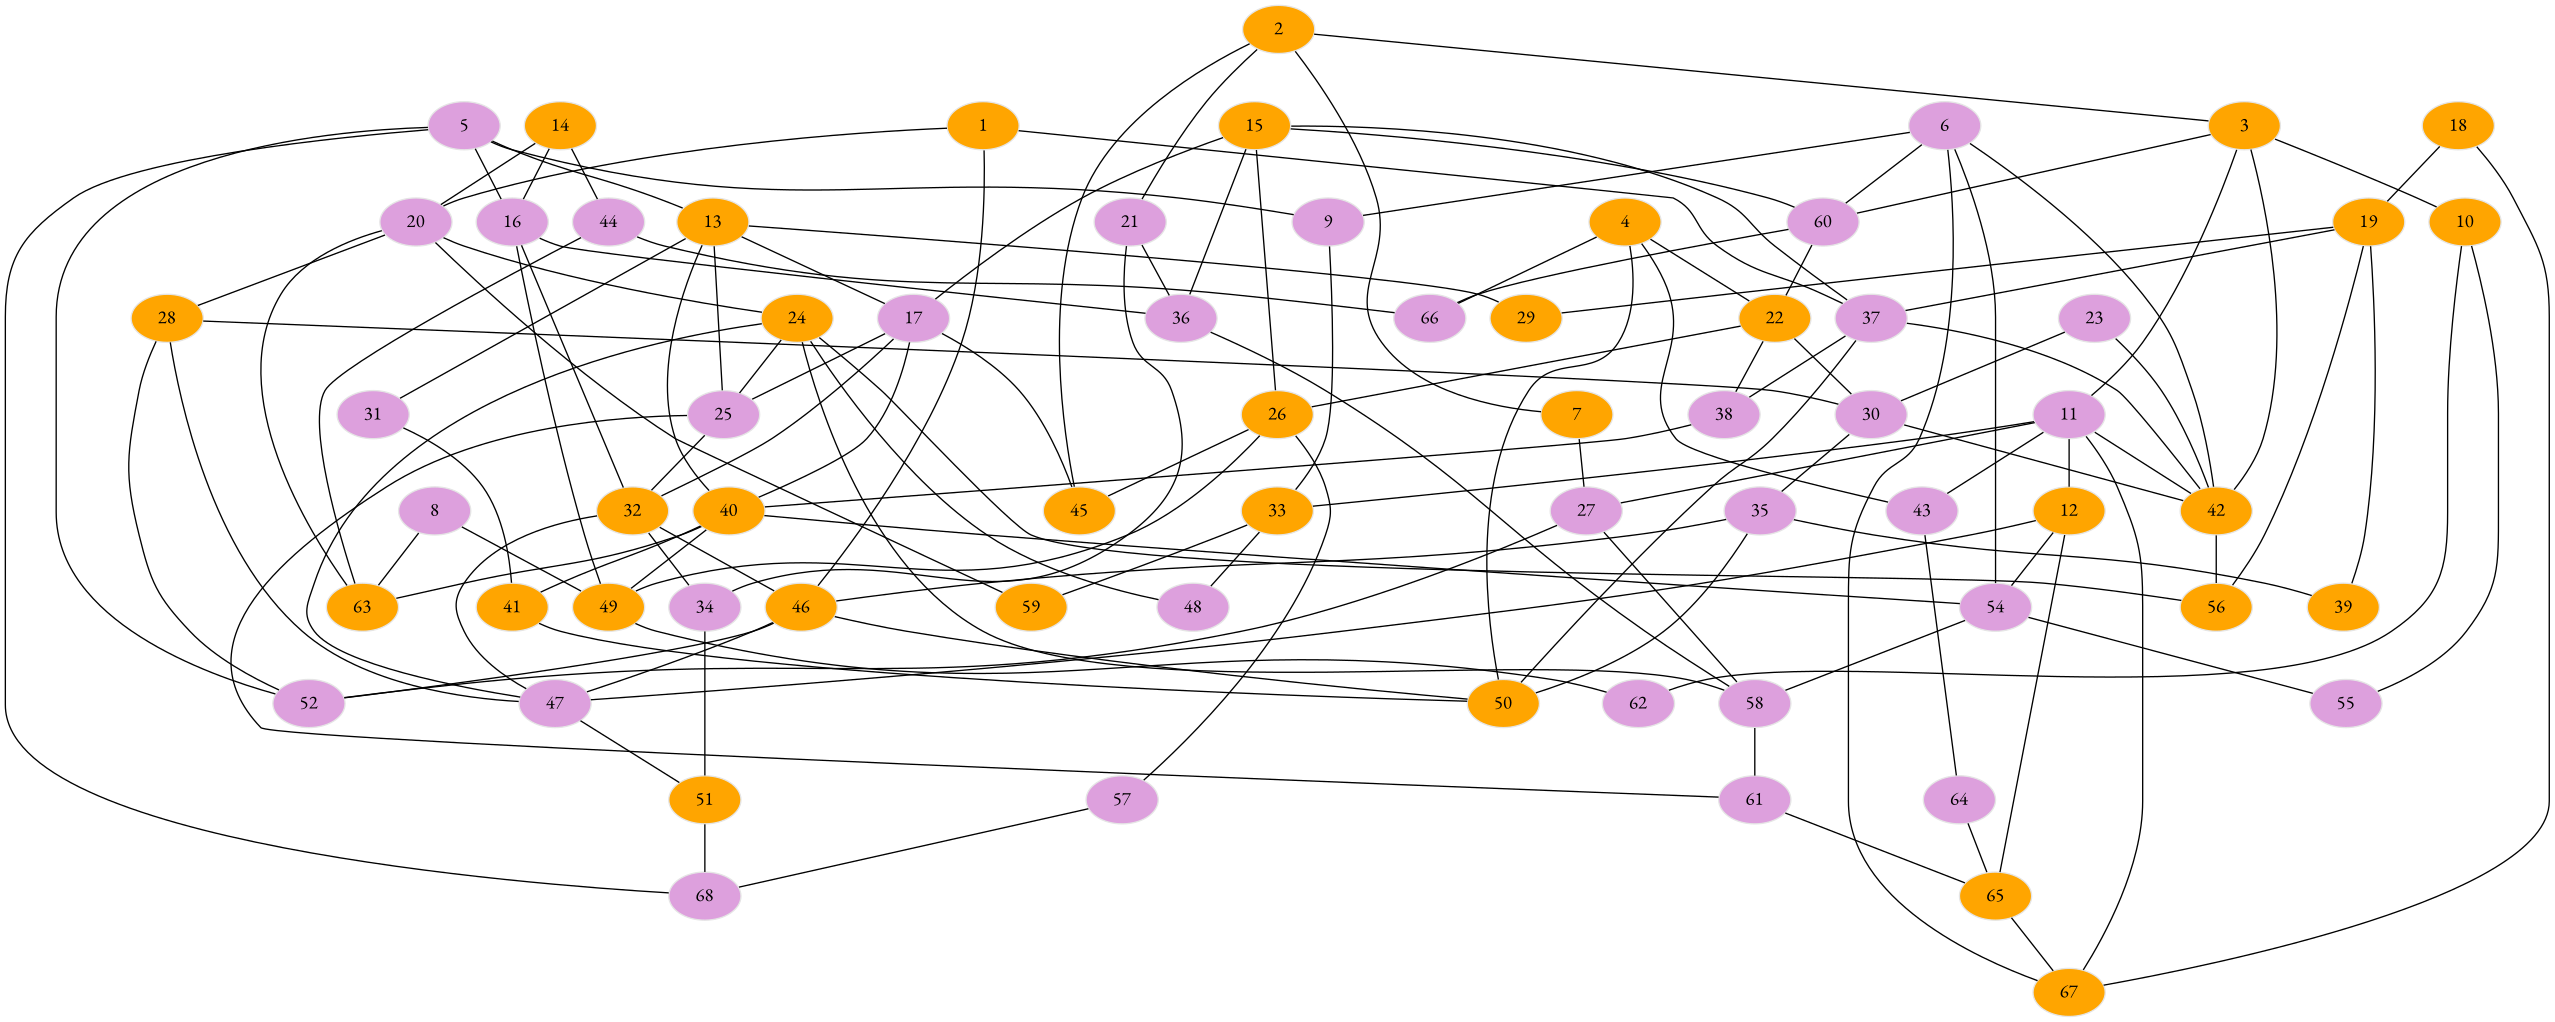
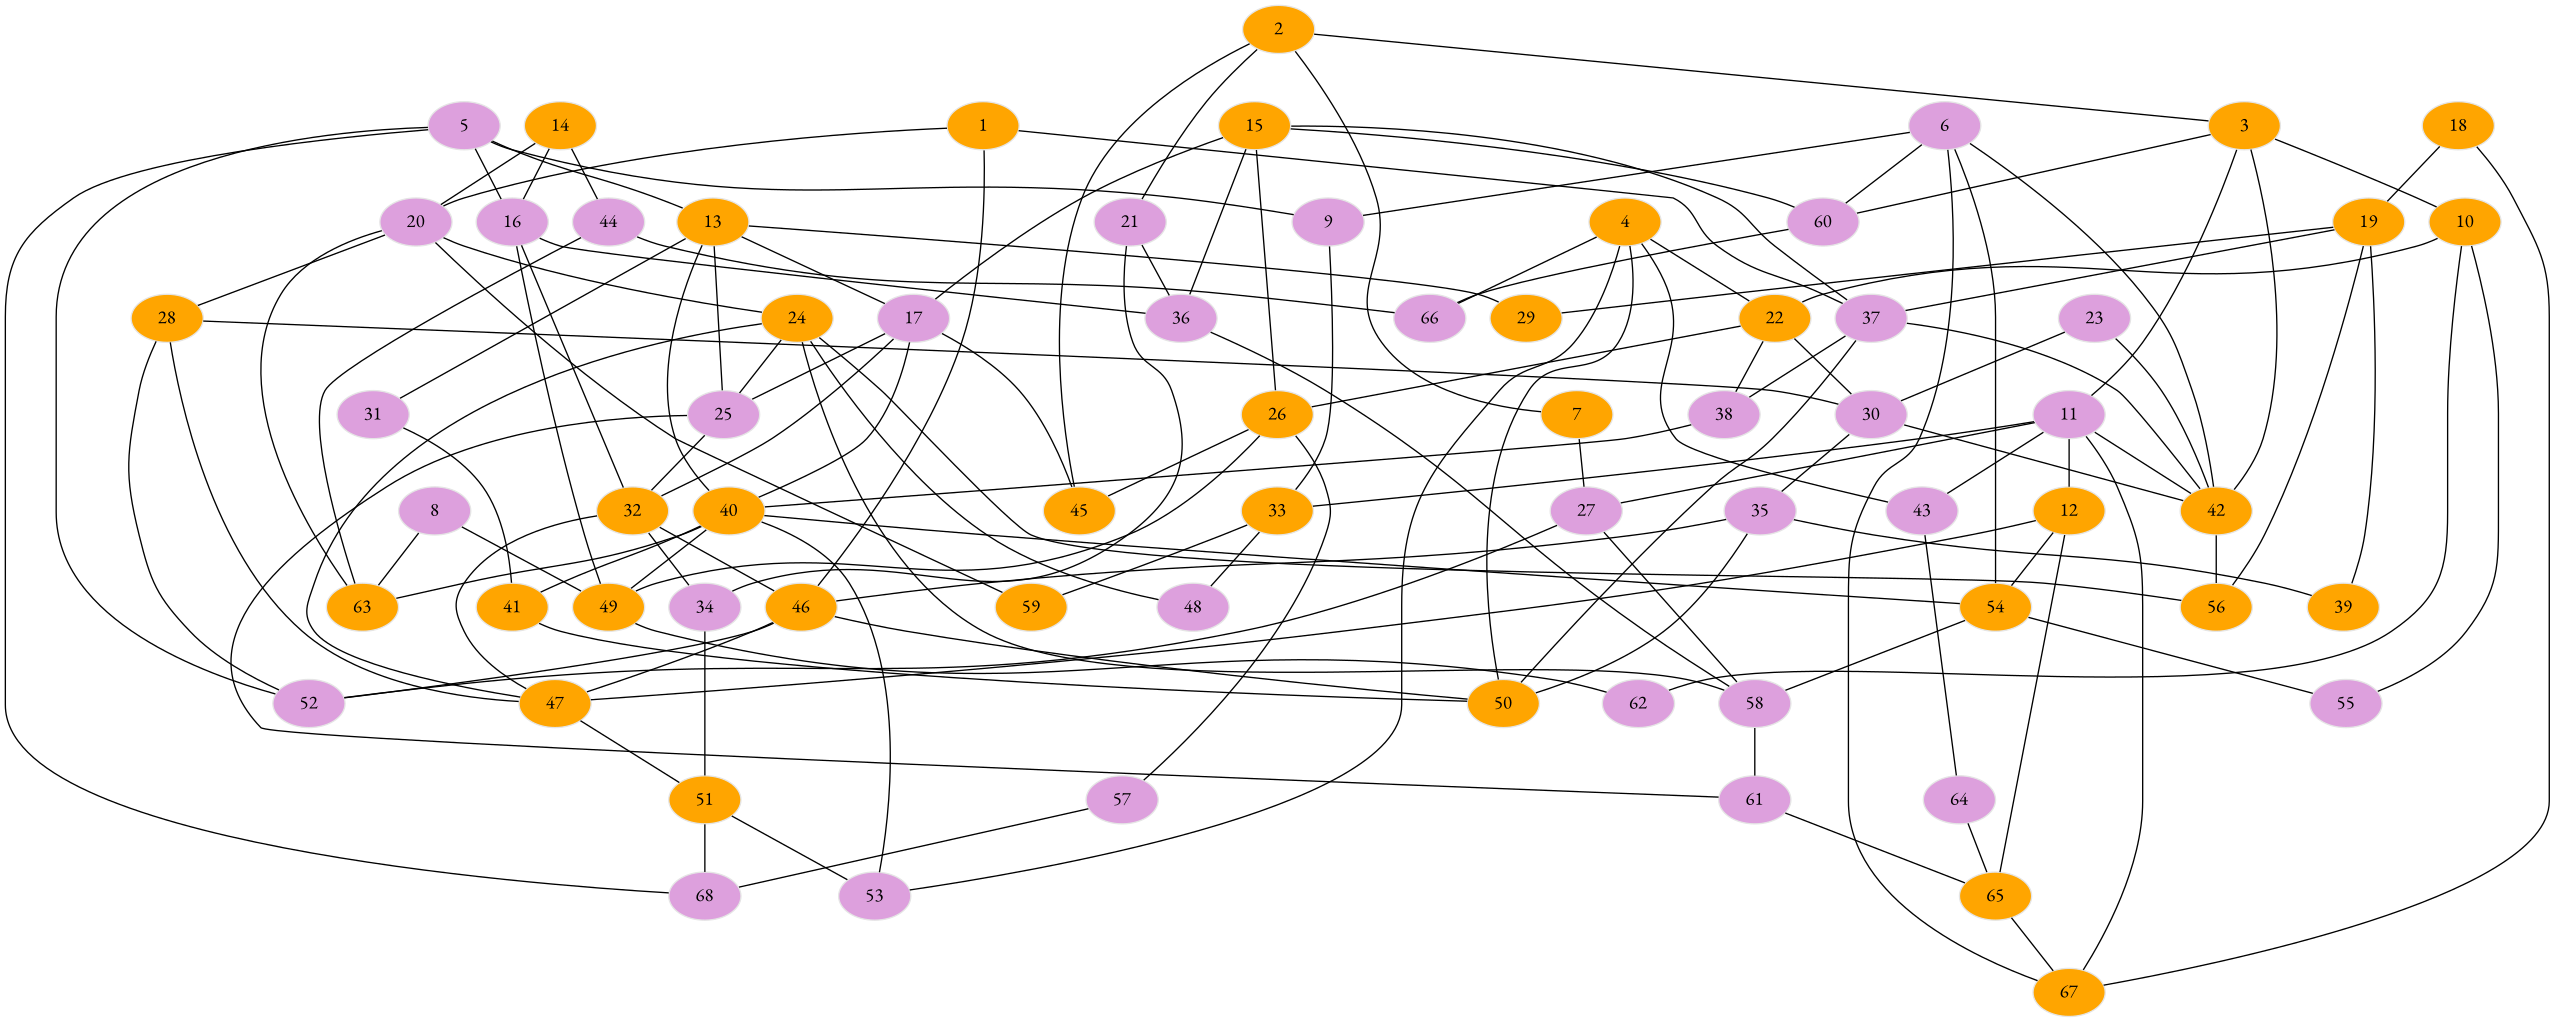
edge "60" -- "22": now "10" -- "22"
node "54": fillcolor plum -> orange
node "47": fillcolor plum -> orange
node "53": added
